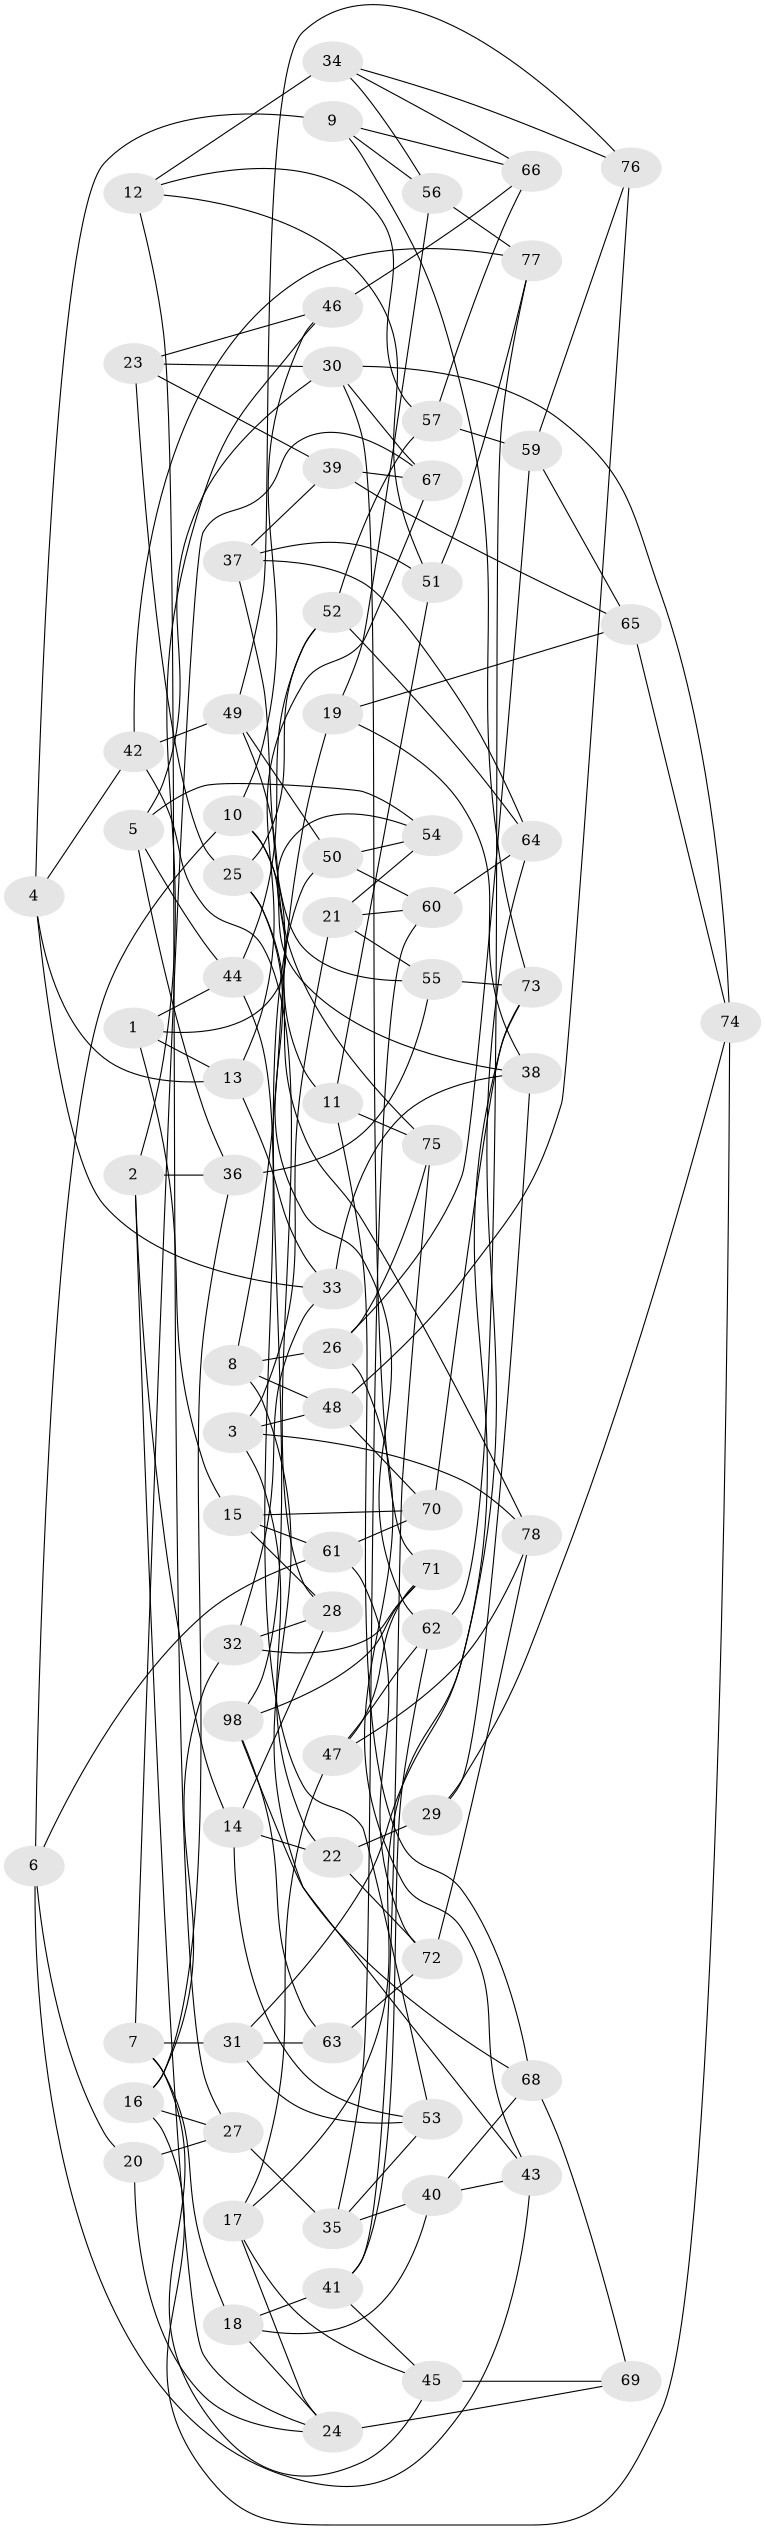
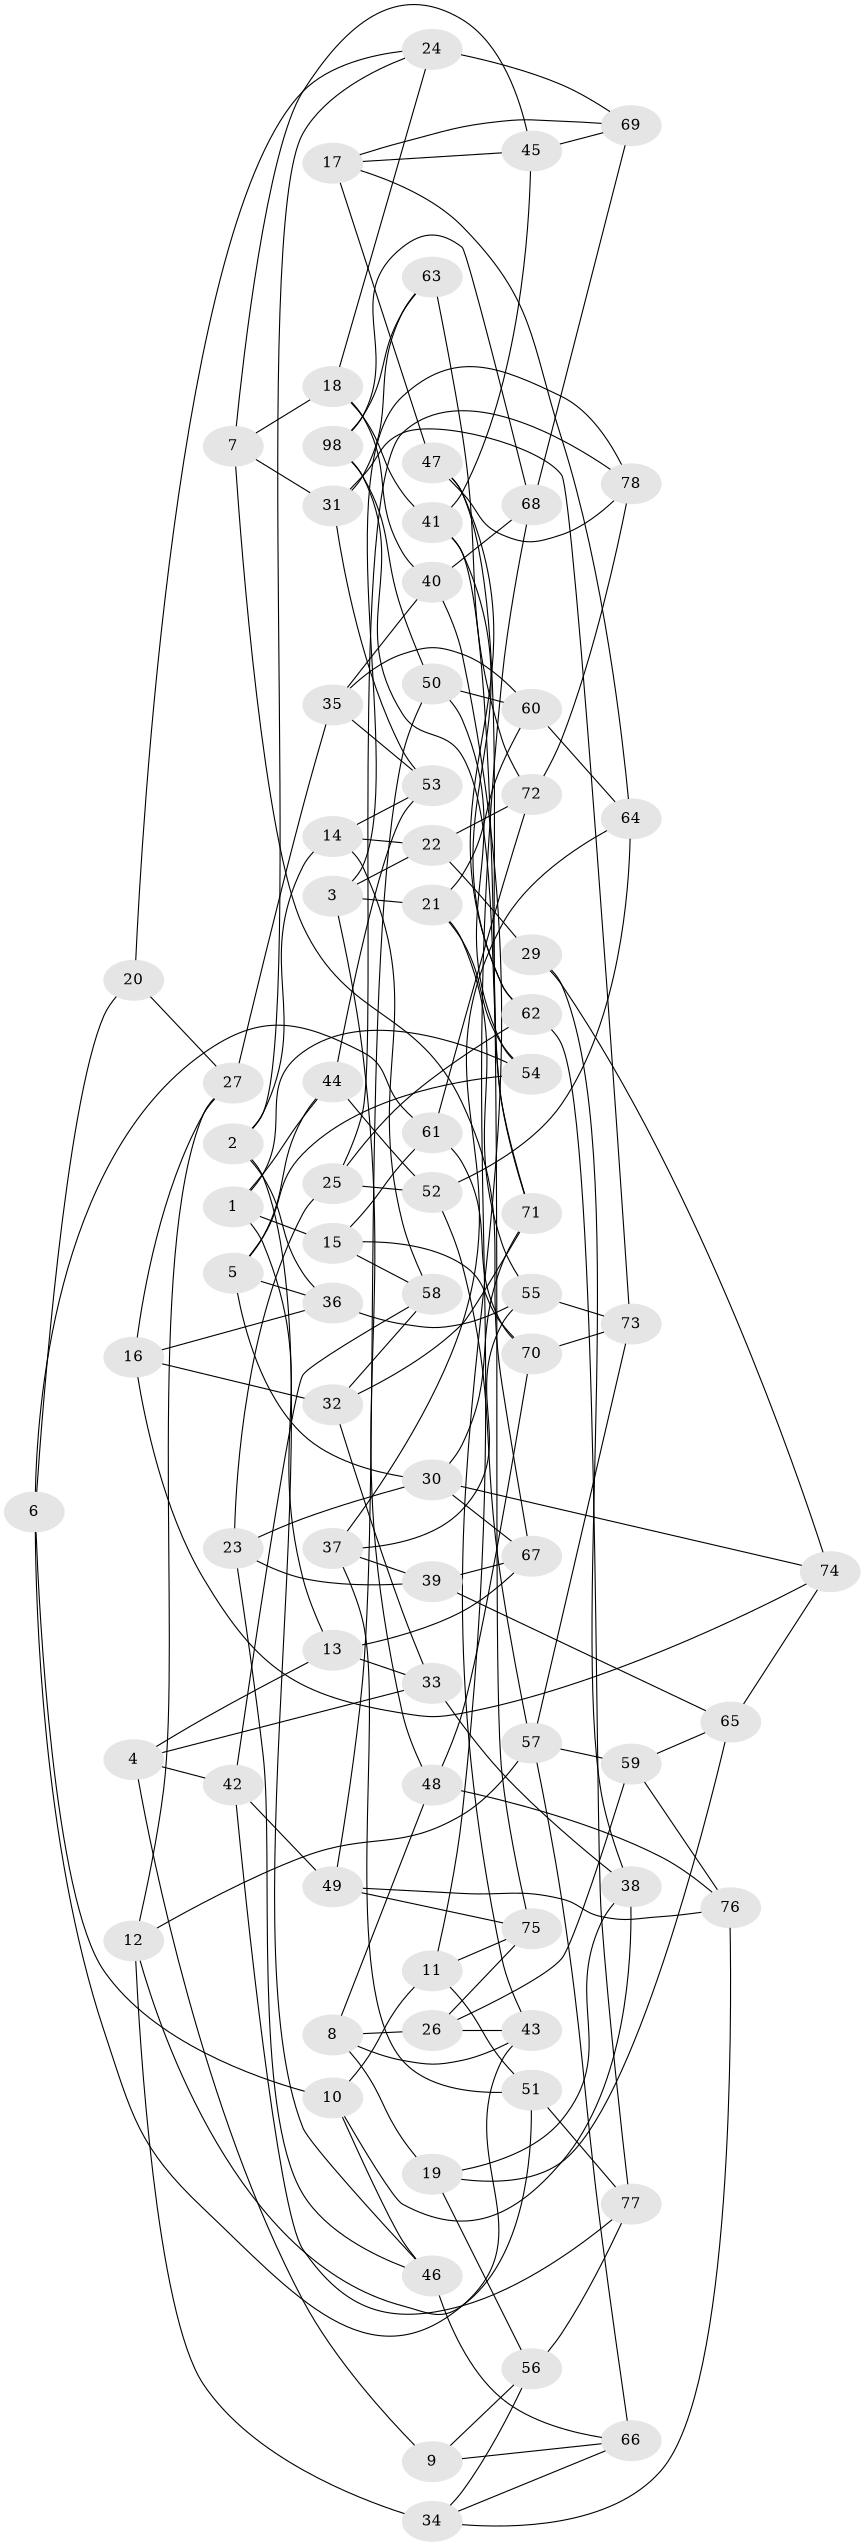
edge "9" -- "73": now "57" -- "73"
node "28": label "28" -> "58"
edge "17" -- "24": now "17" -- "69"
